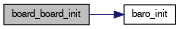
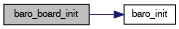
node "board_board_init": label "board_board_init" -> "baro_board_init"
